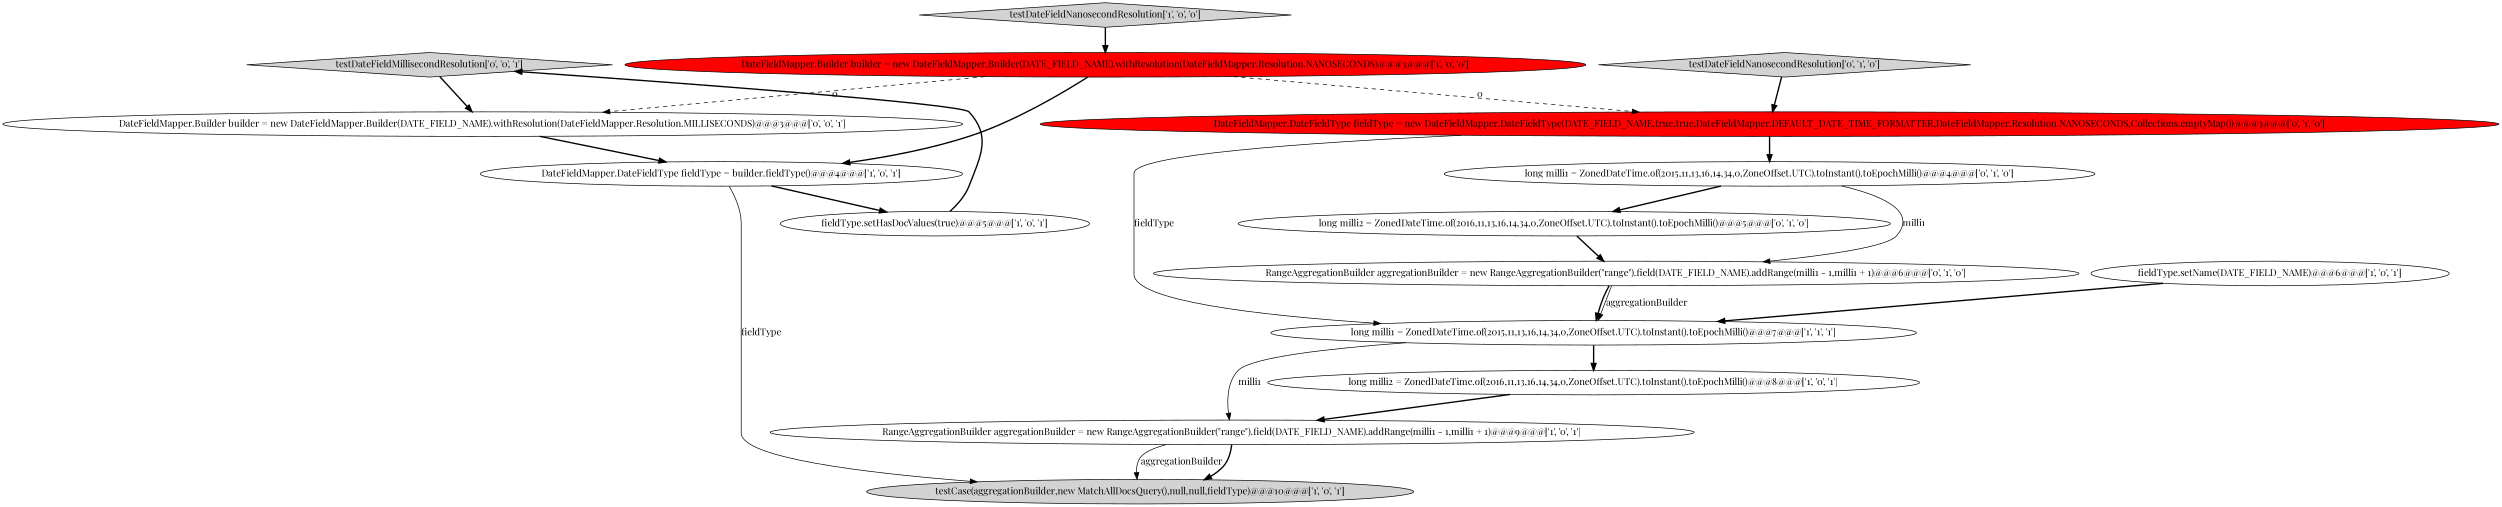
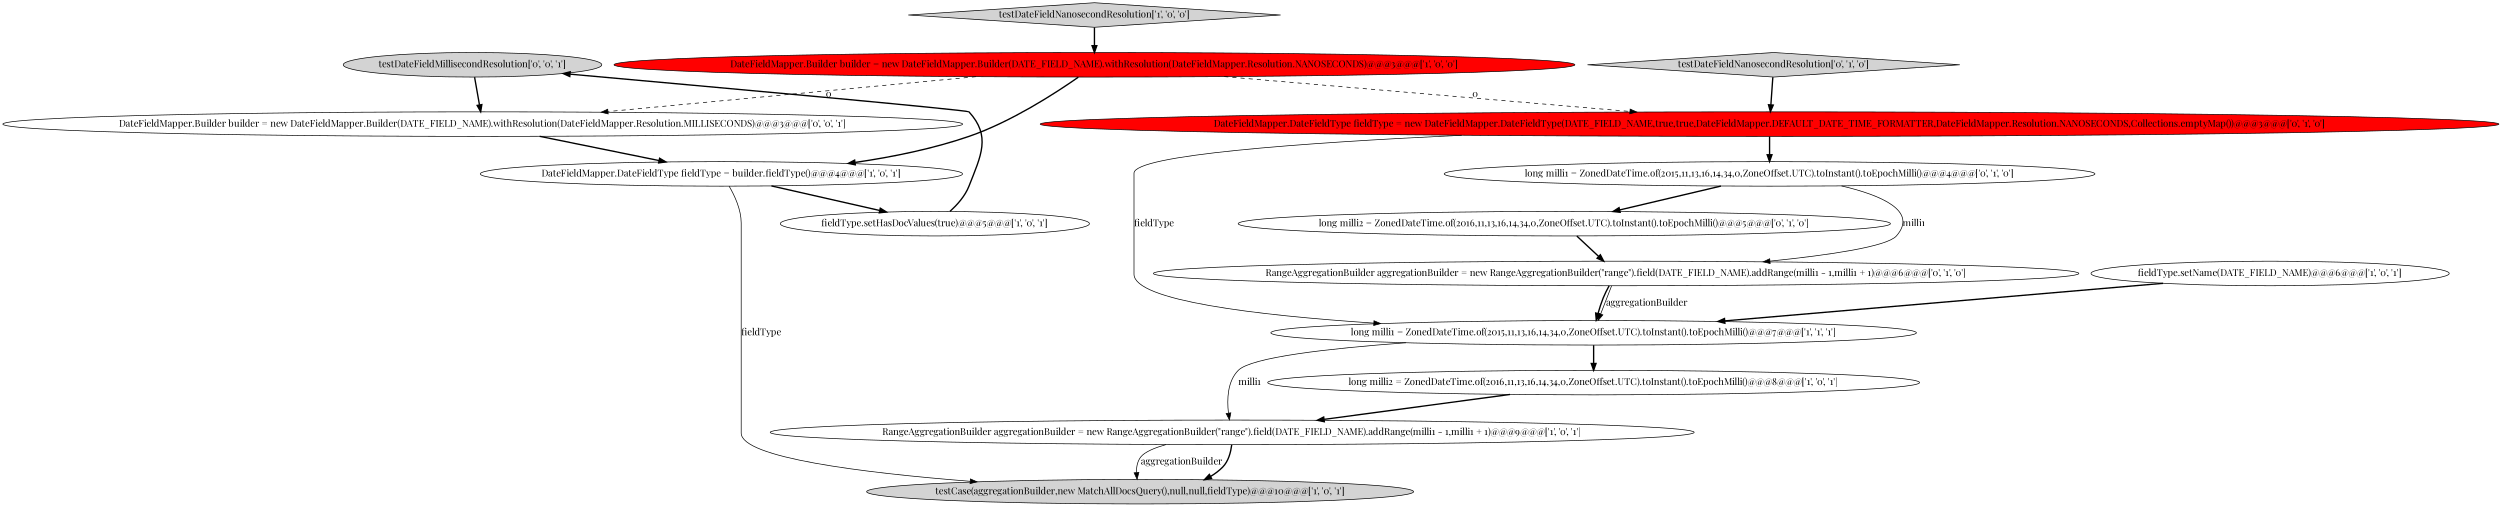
node "testDateFieldMillisecondResolution['0', '0', '1']": shape diamond -> ellipse
